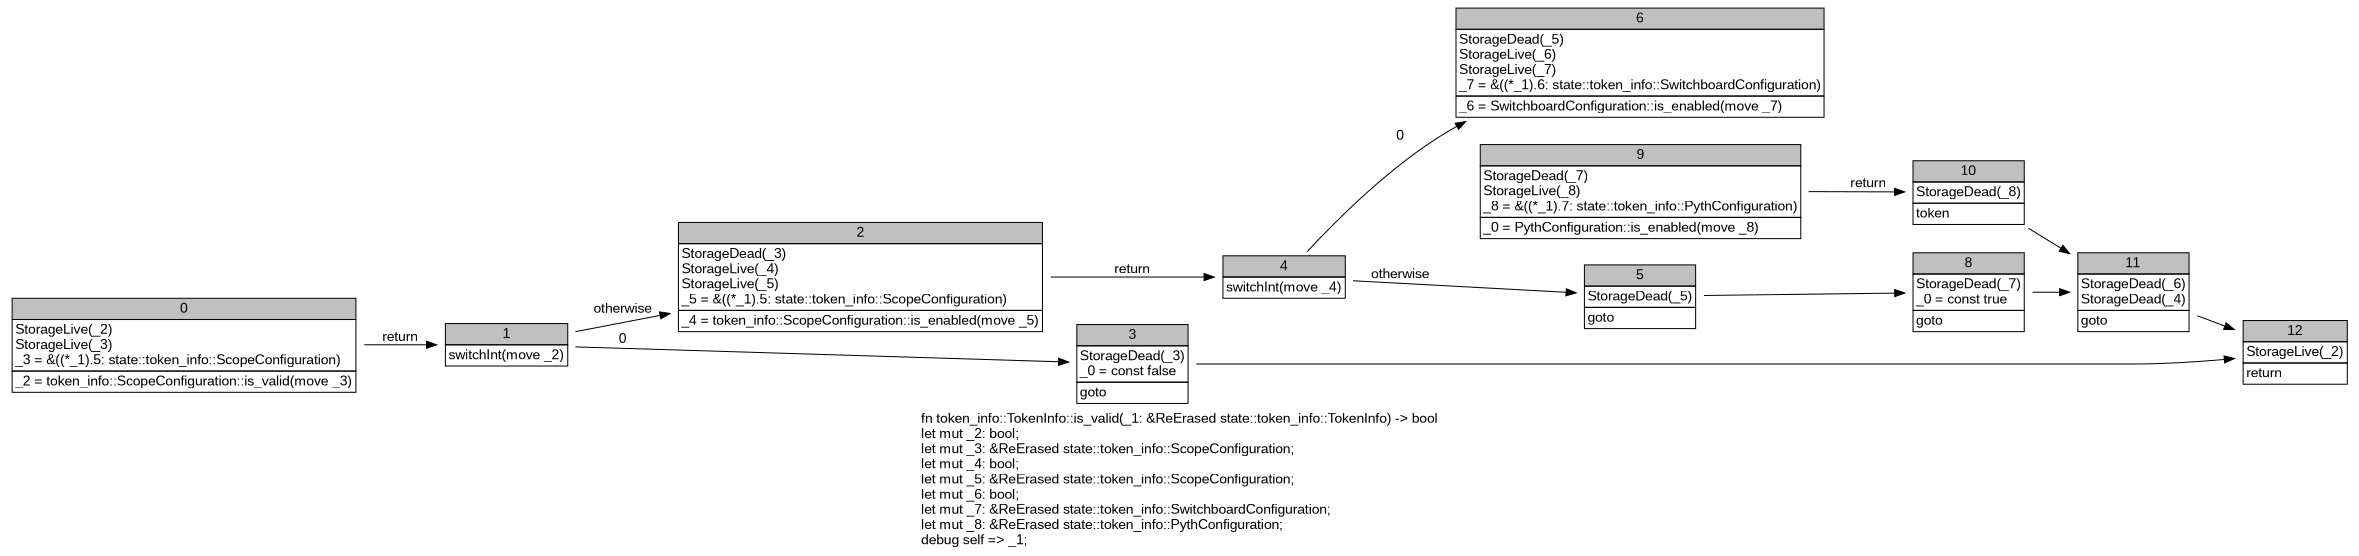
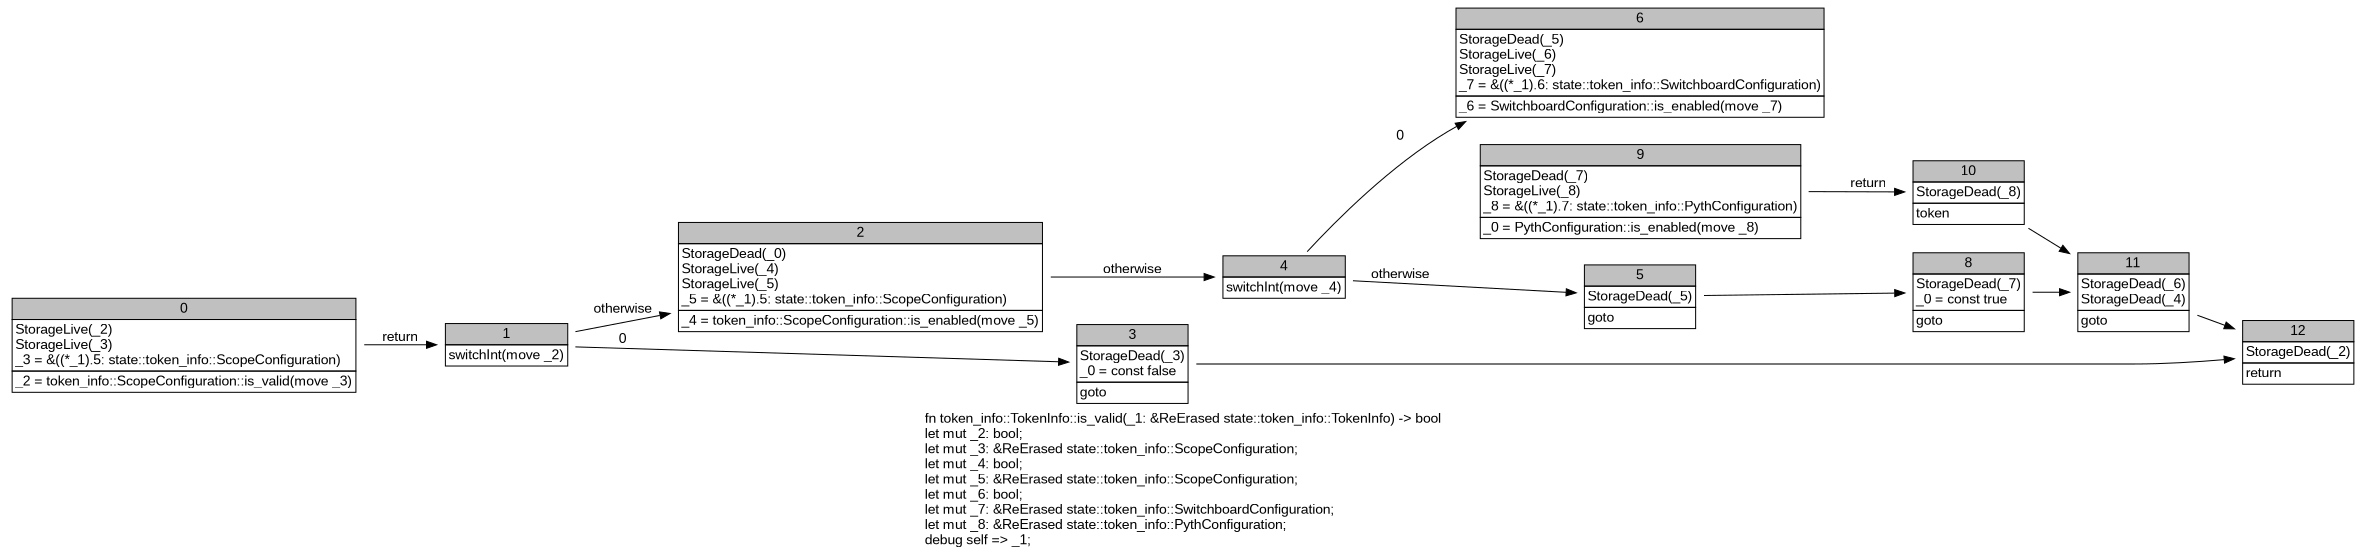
node "2": text "StorageDead(_3)" -> "StorageDead(_0)"
edge "2" -> "4": label "return" -> "otherwise"
node "12": text "StorageLive(_2)" -> "StorageDead(_2)"
